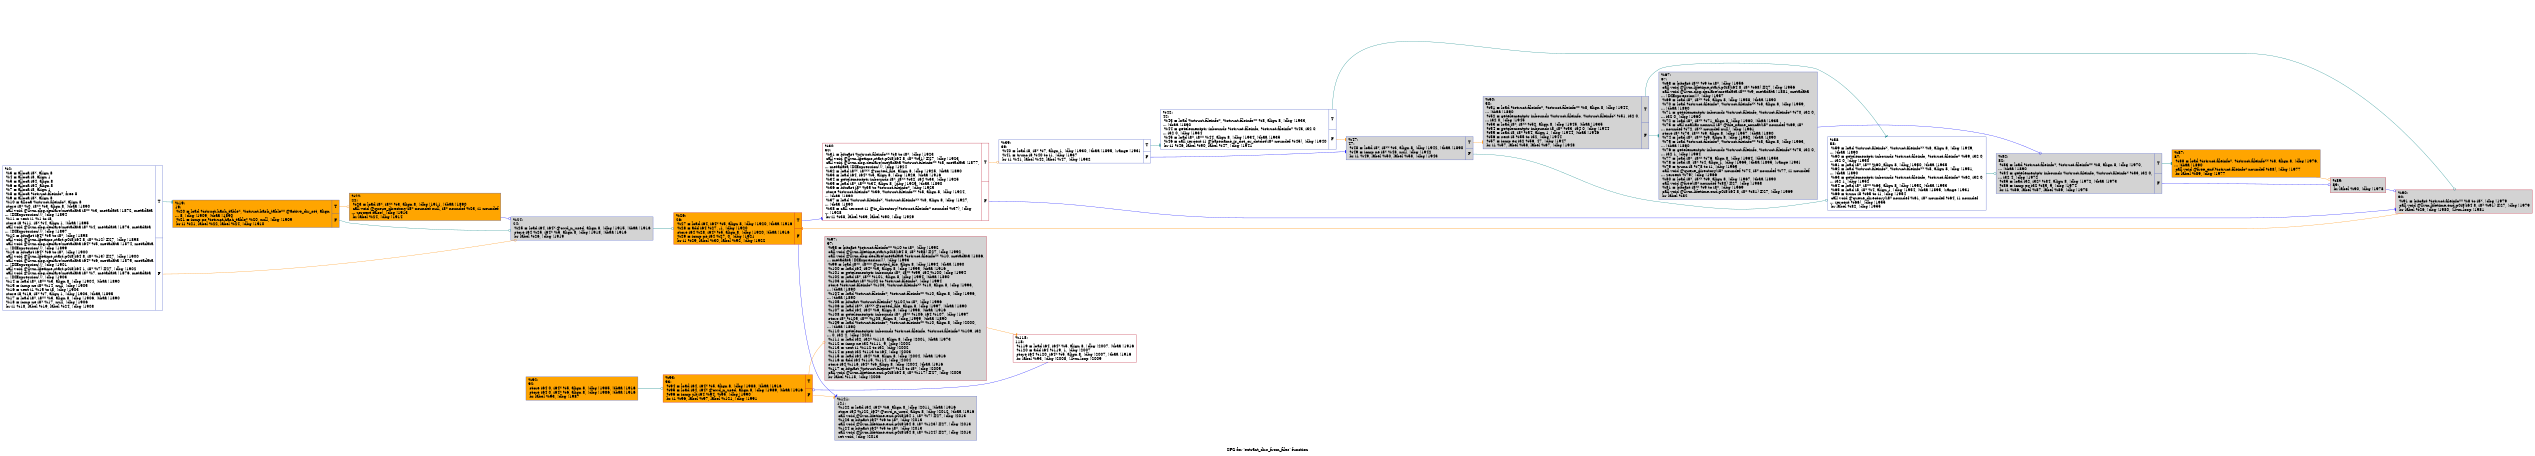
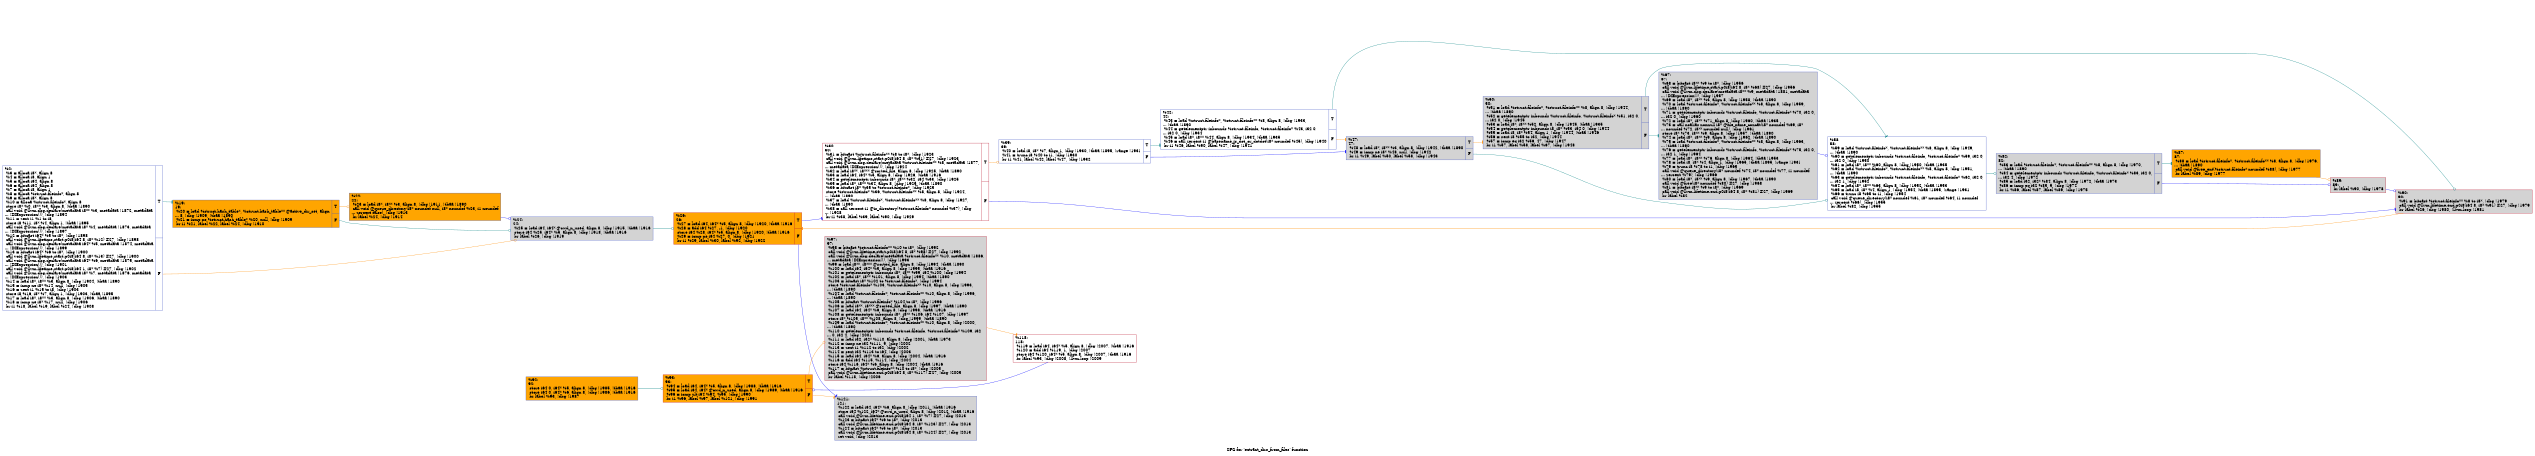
edge "%67:" -> "%82:": now "%67:" -> "%58:"
node "%39:": text "%41 = trunc i8 %40 to i1, !dbg !1937" -> "%41 = trunc i8 %40 to i1, !dbg !1930"
node "%2:": text "%8 = alloca %struct.fileinfo*, free 8" -> "%8 = alloca %struct.fileinfo*, align 8"
